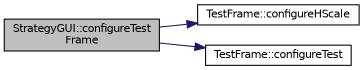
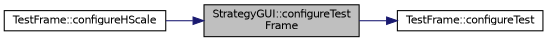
edge "StrategyGUI::configureTest Frame" -> "TestFrame::configureHScale": reversed
